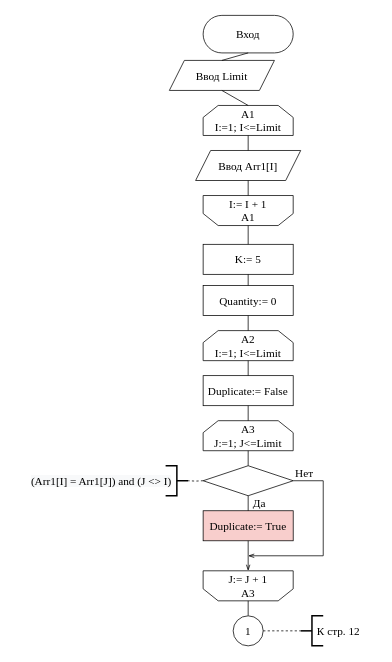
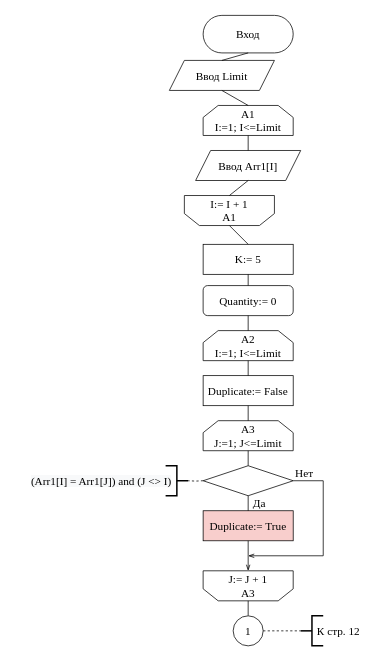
node "I:= I + 1А1": moved (248, 210) -> (229, 210)
node "Quantity:= 0": shape rectangle -> rounded rectangle
